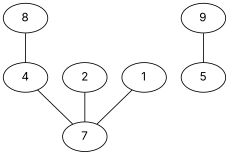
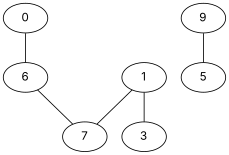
node "8": label "8" -> "0"
node "4": label "4" -> "6"
node "2": removed
node "3": added
